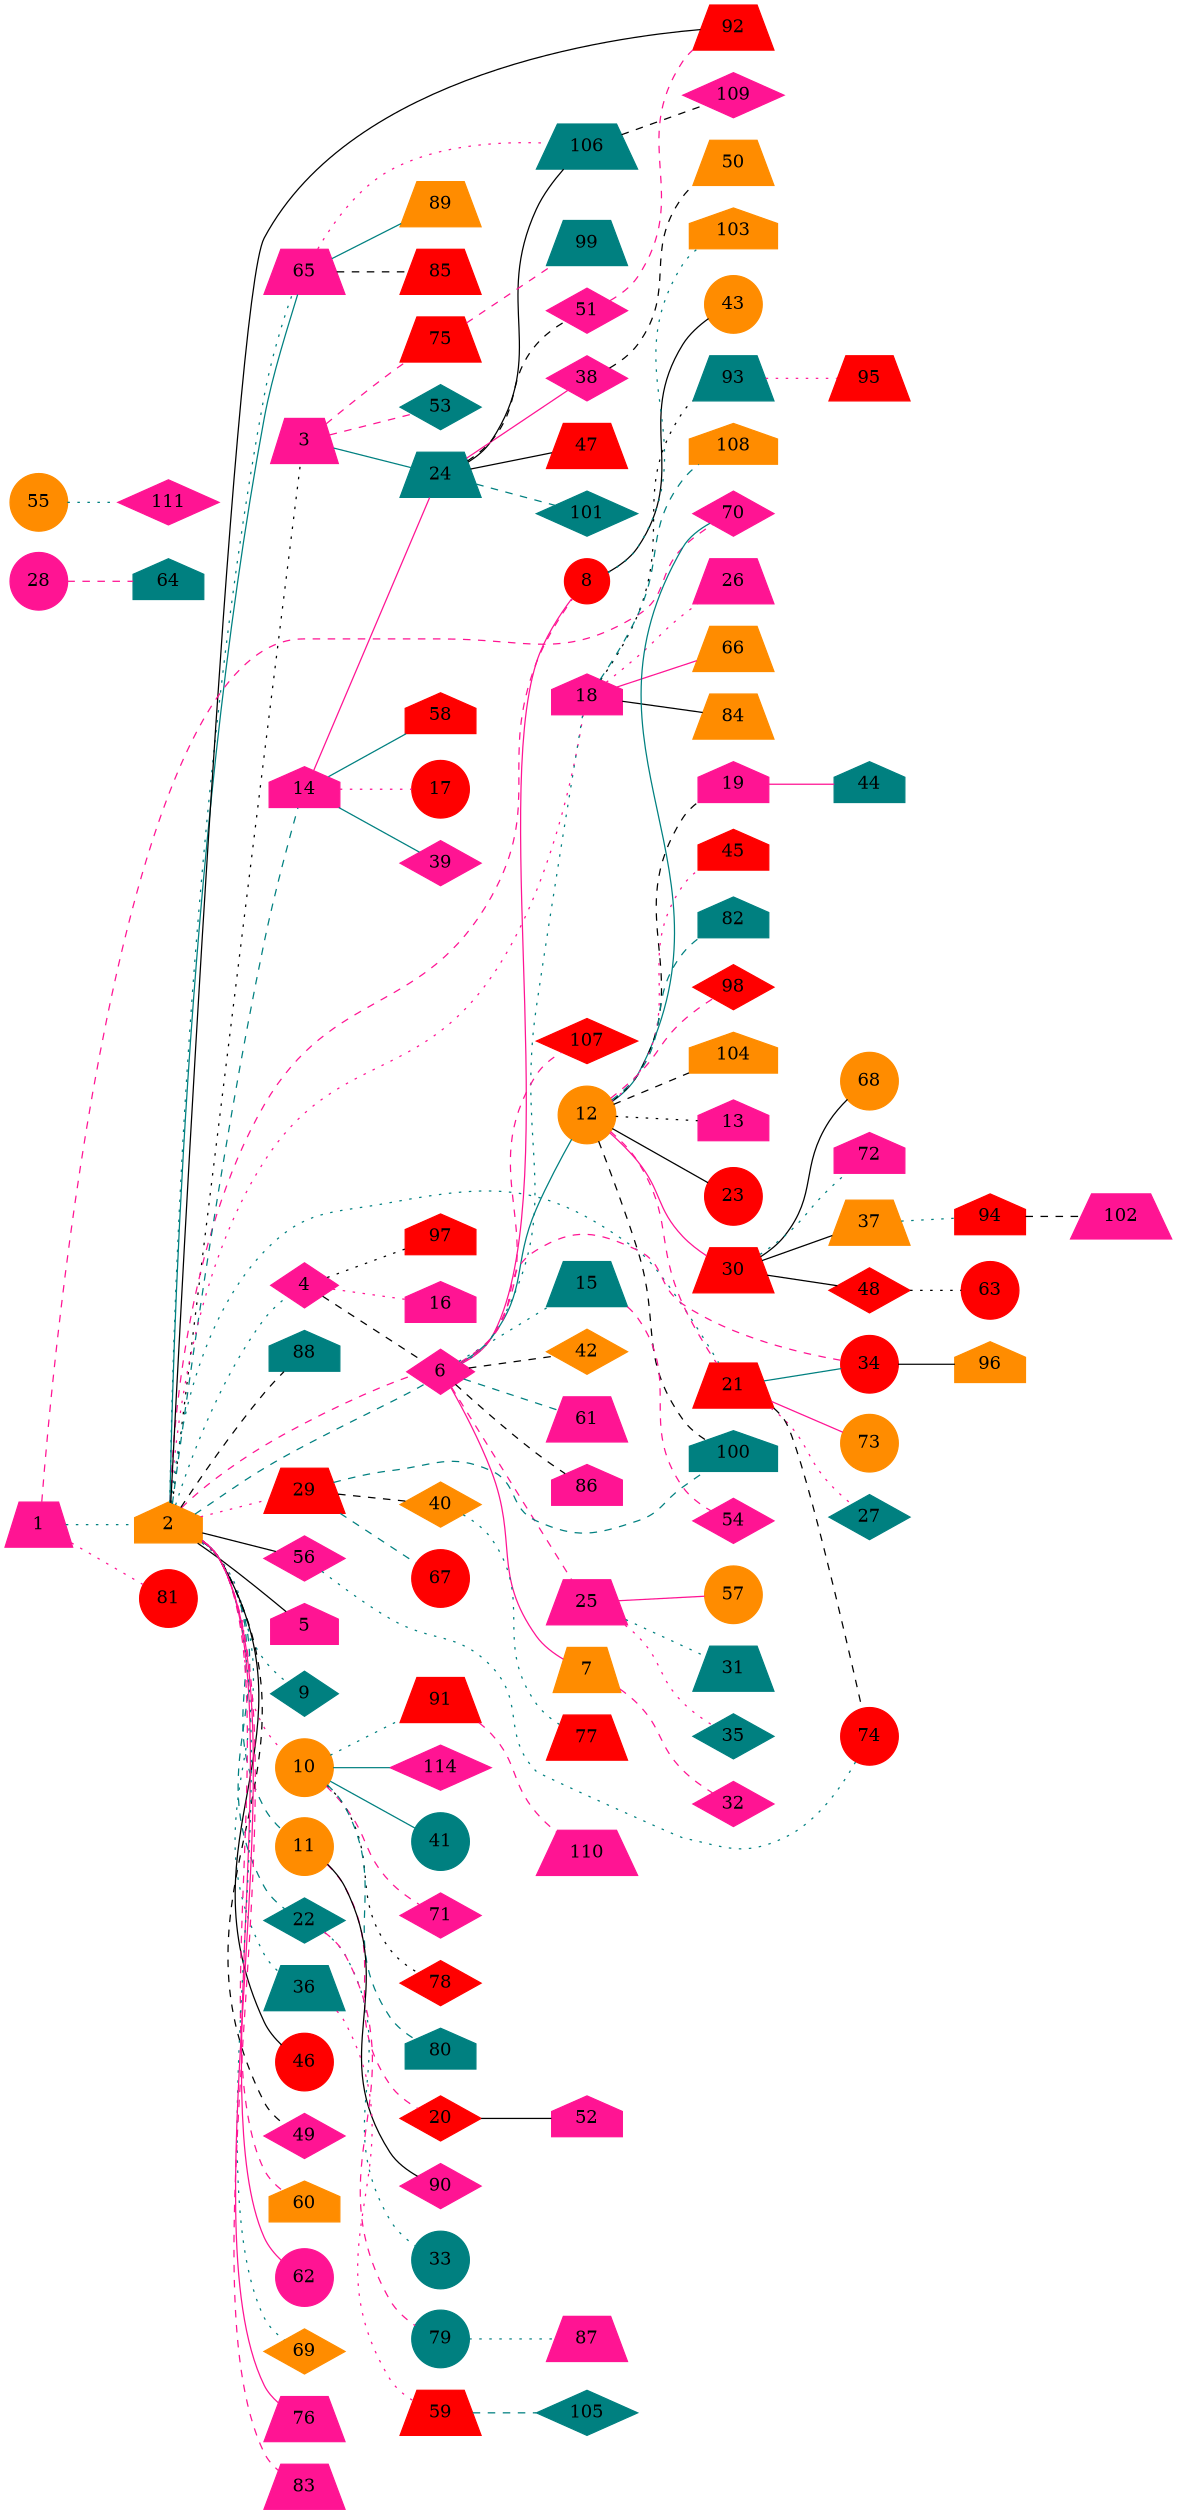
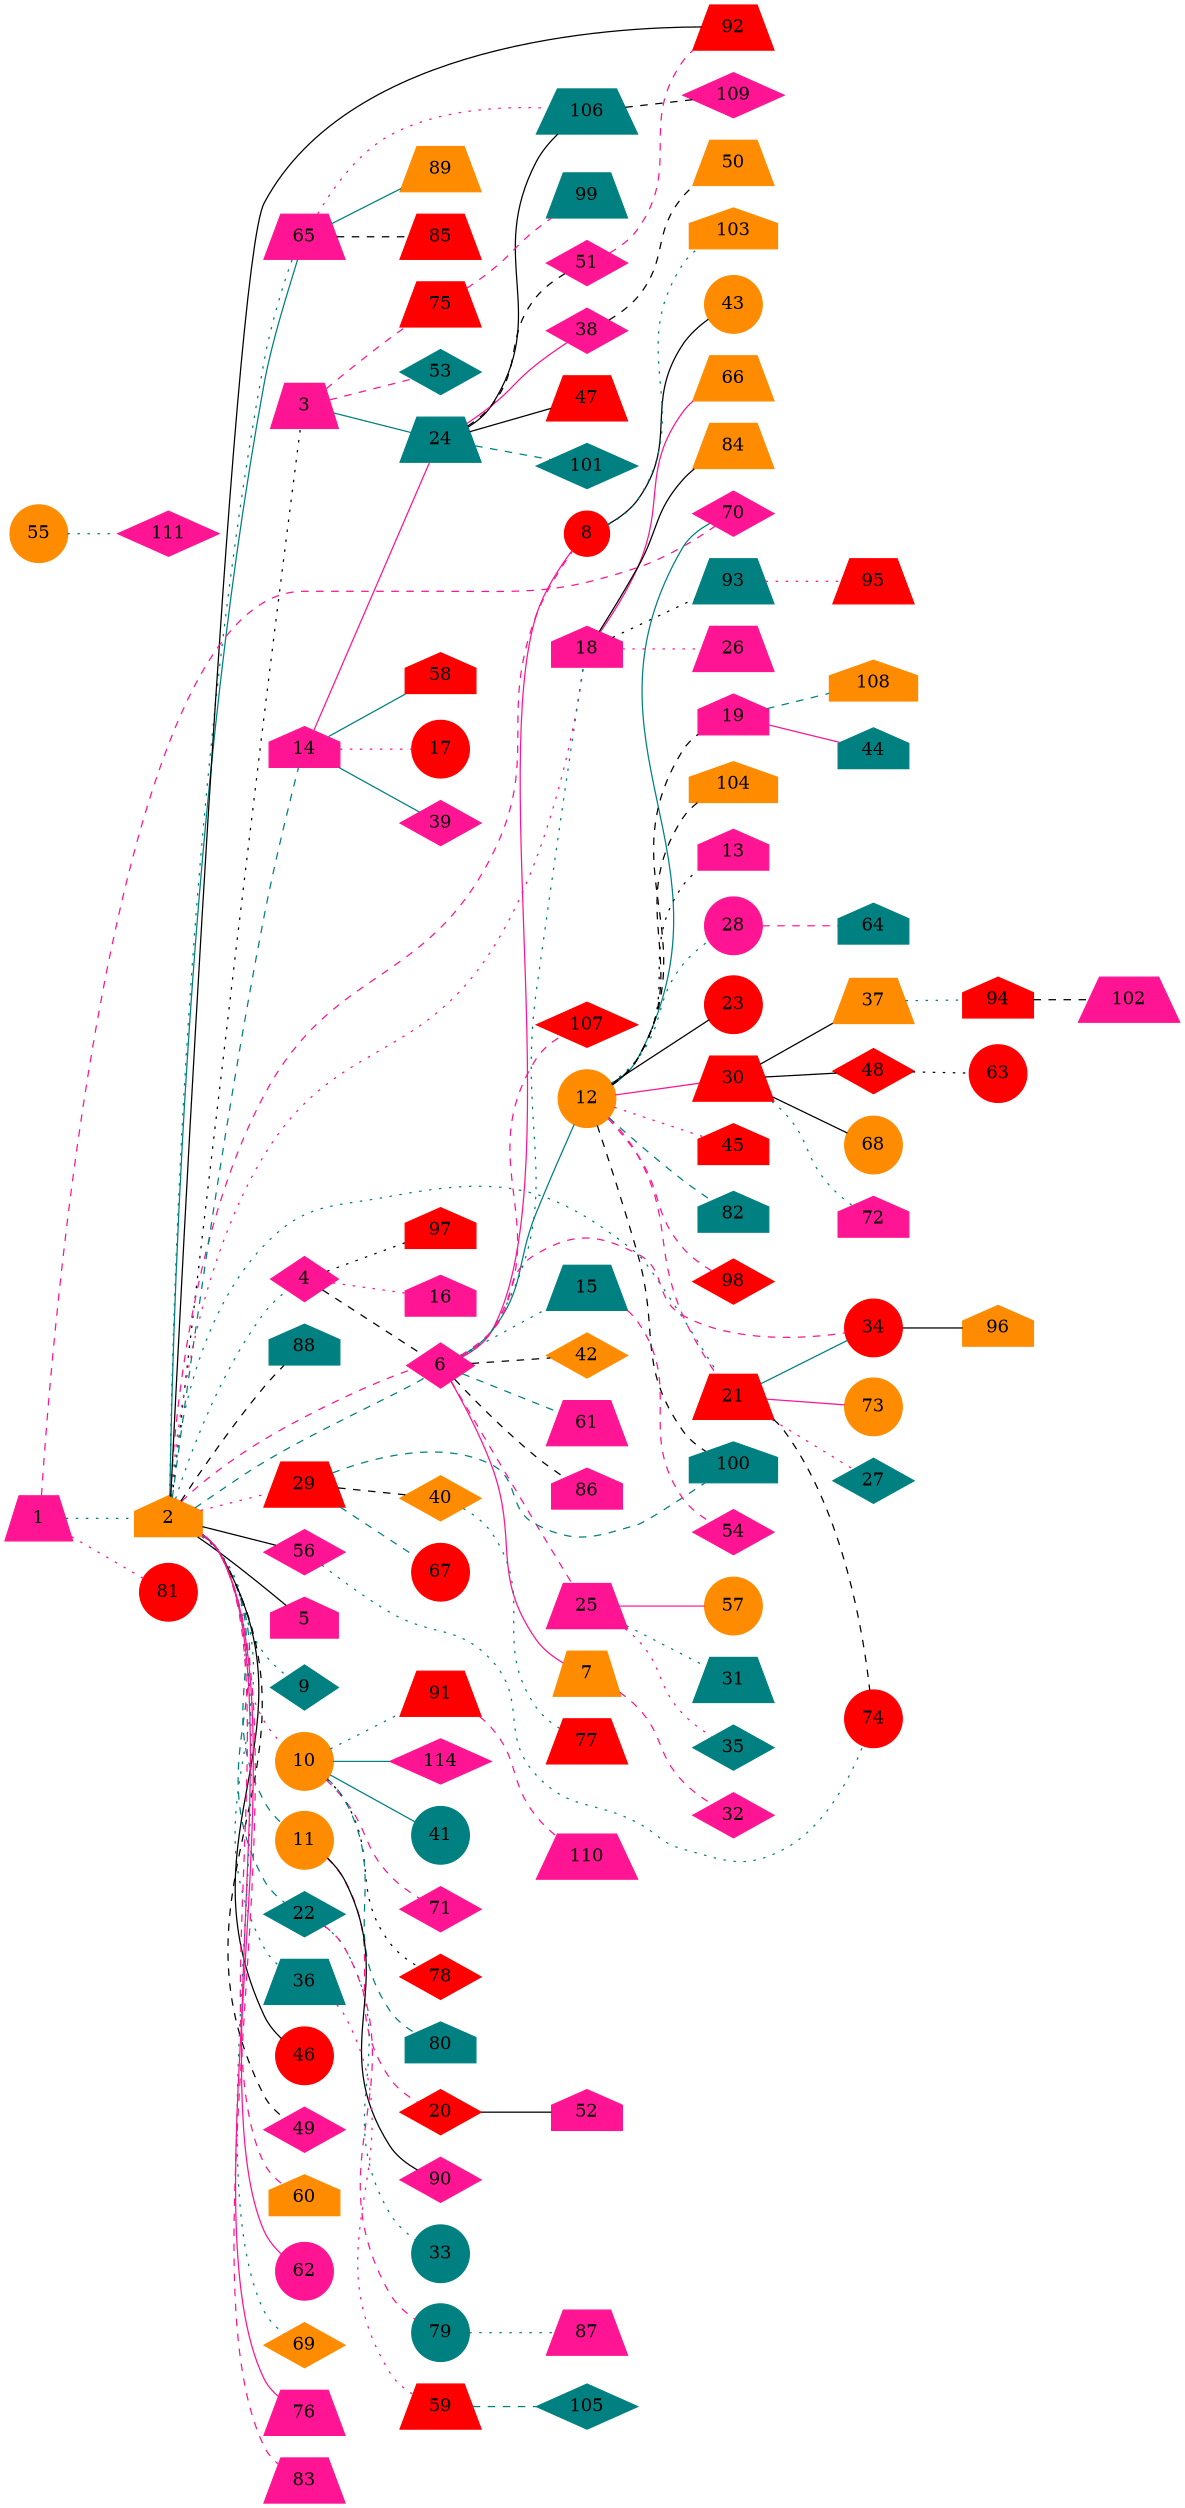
edge "108" -- "18": now "108" -- "19"
edge "28" -- "12": added
